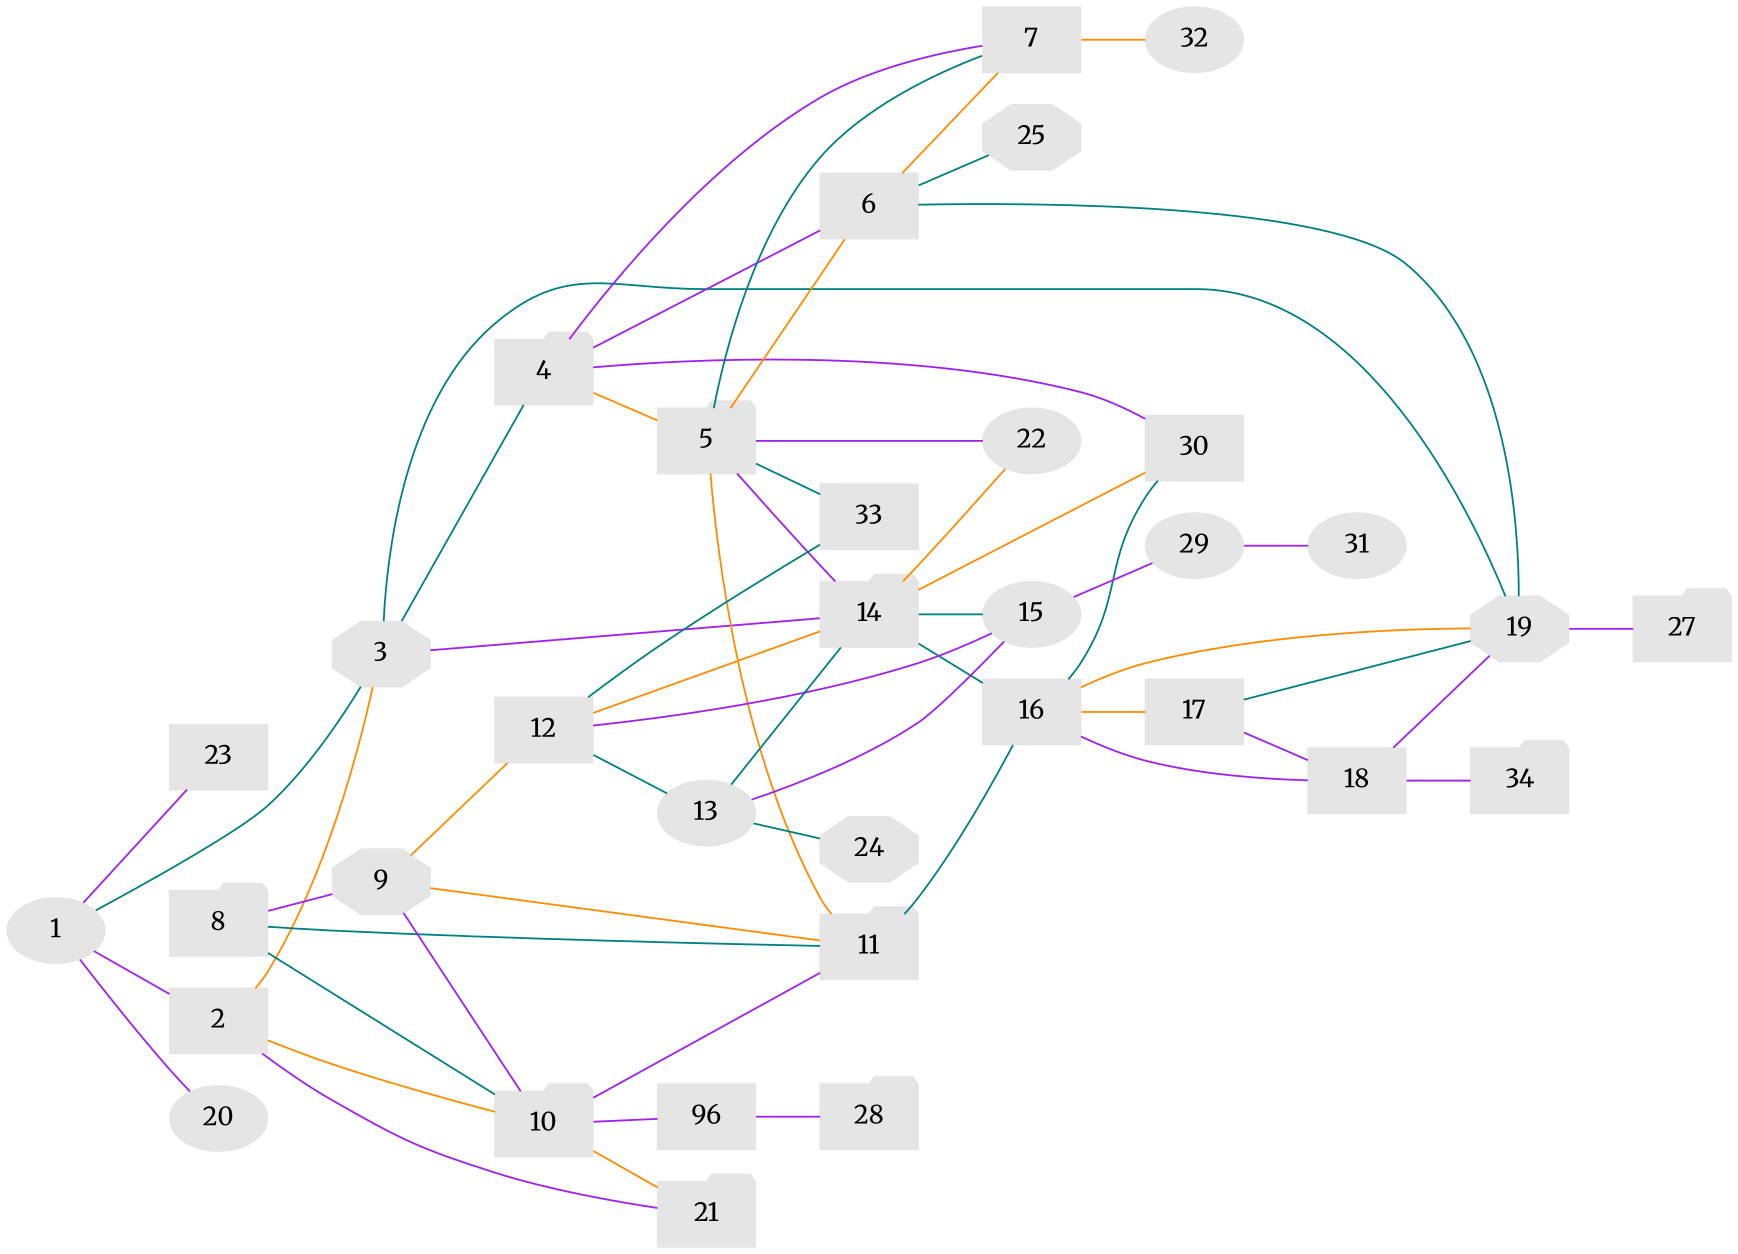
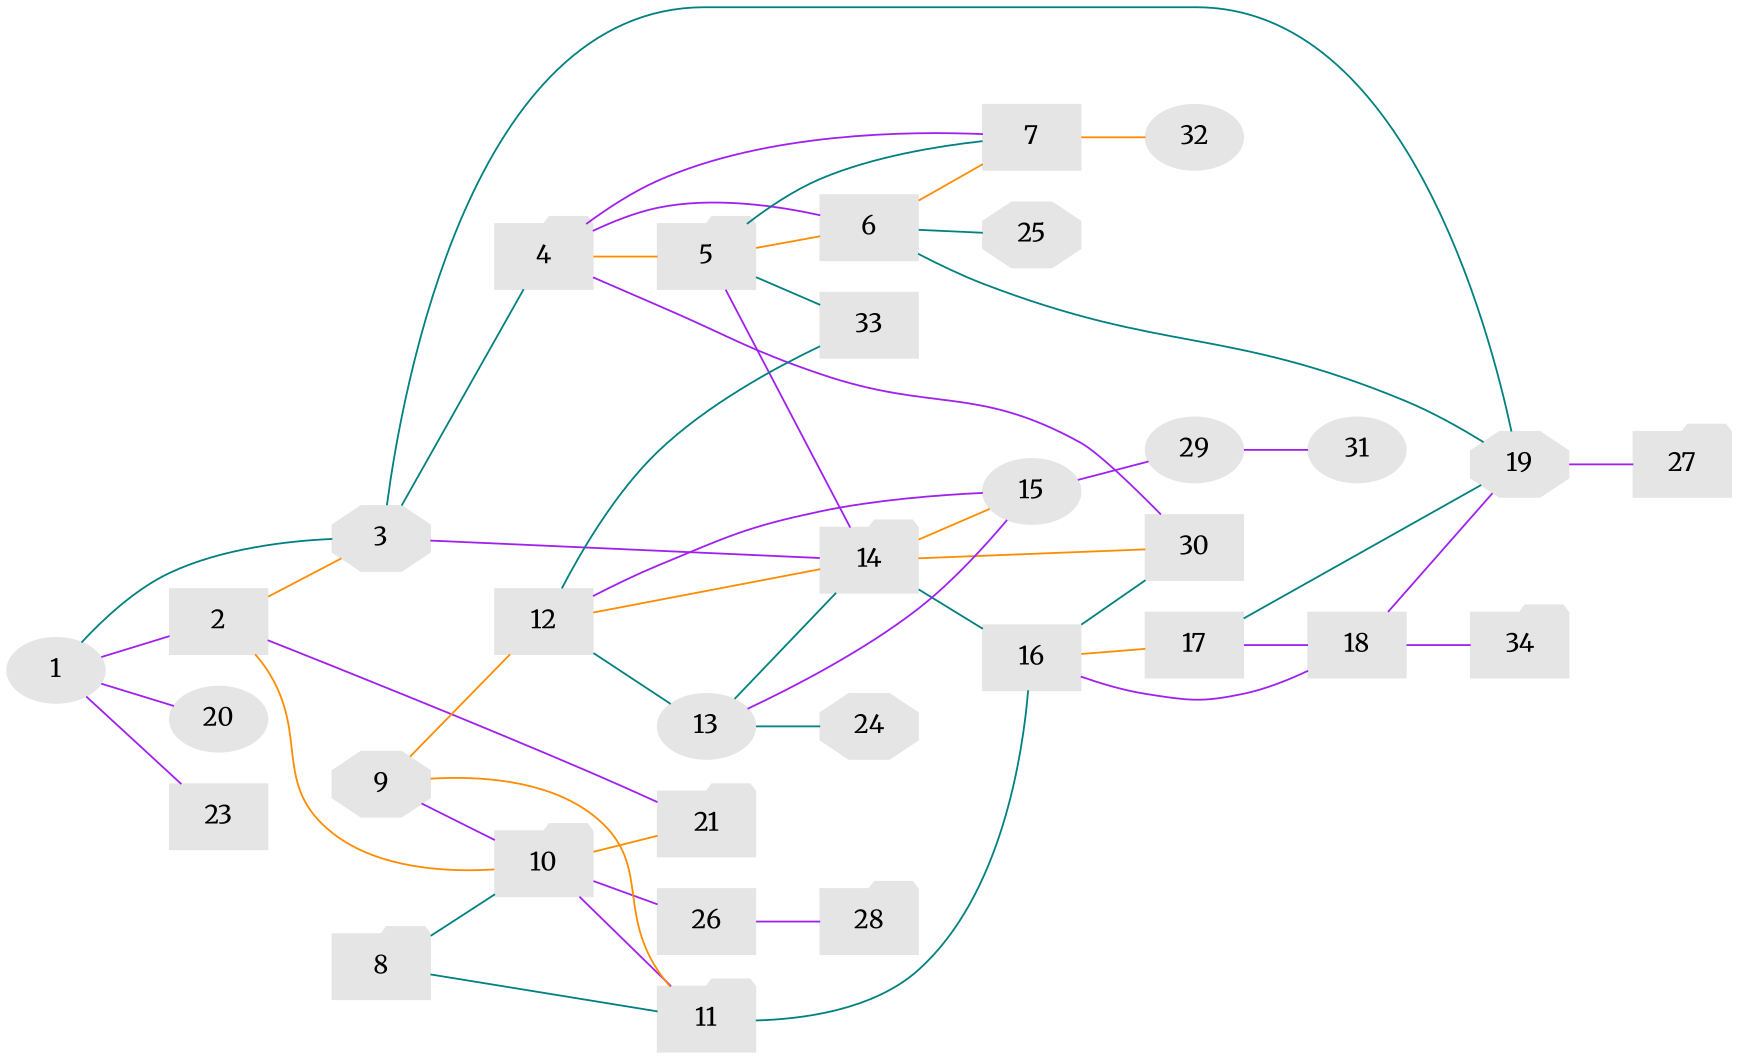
node "22": removed
edge "14" -- "15": color teal -> darkorange
edge "19" -- "16": removed
edge "5" -- "11": removed
edge "9" -- "8": removed
node "96": label "96" -> "26"
